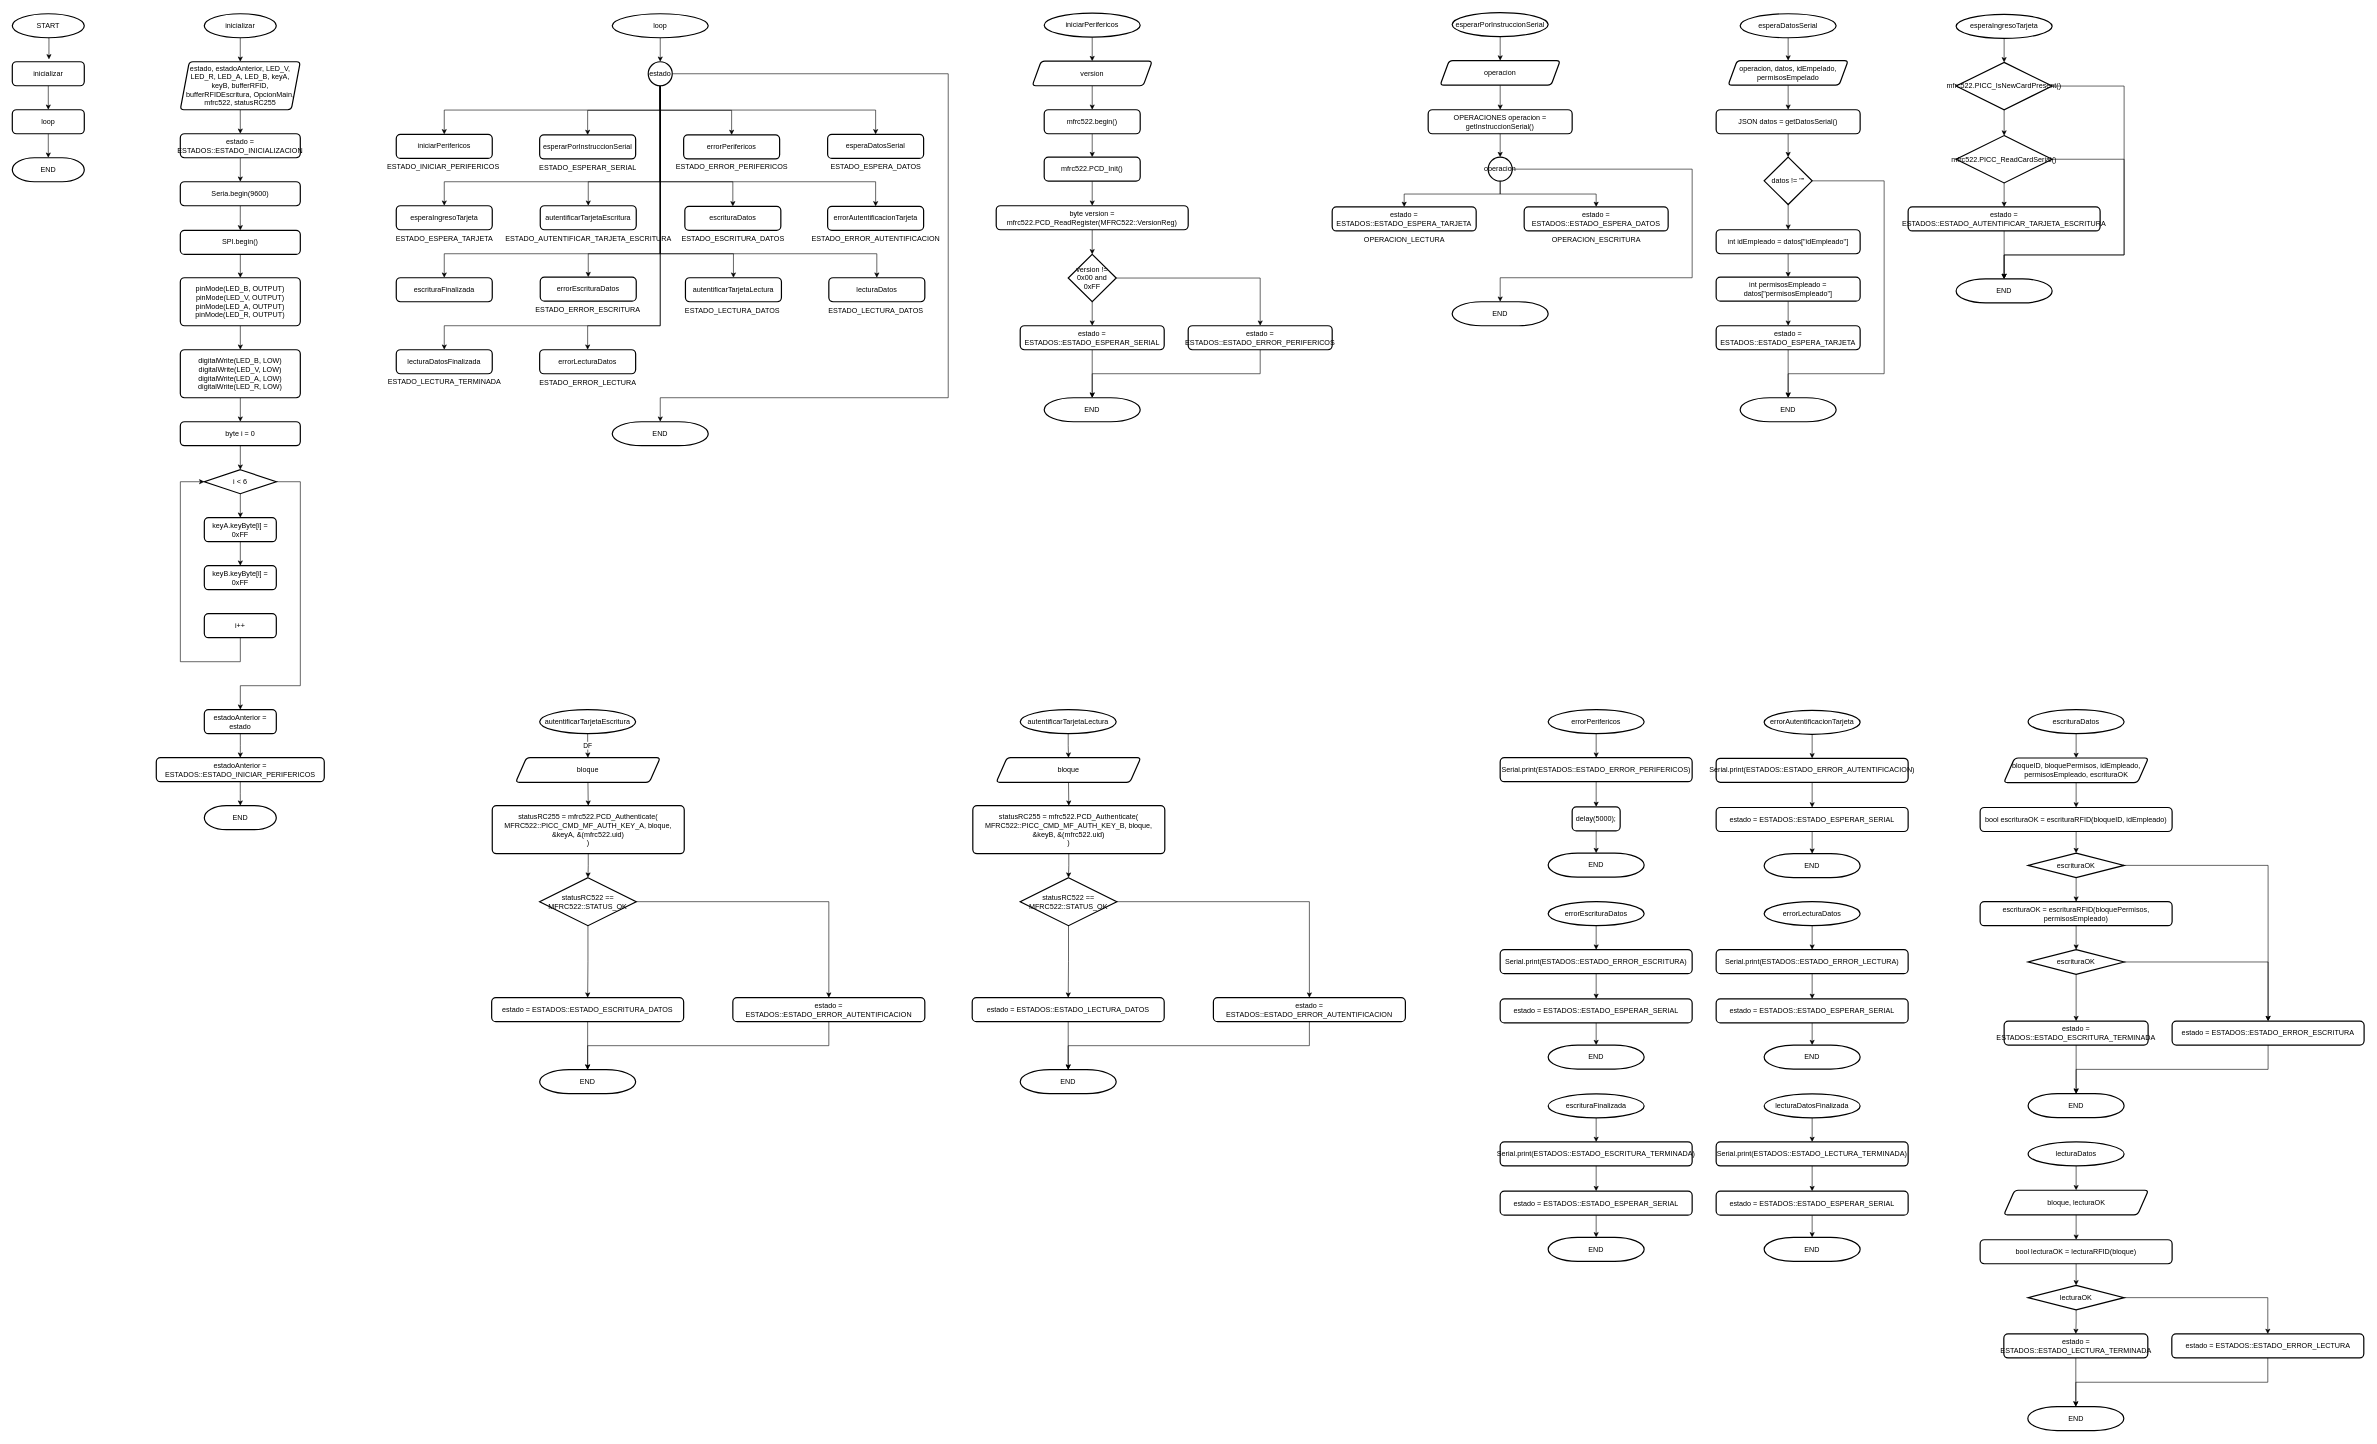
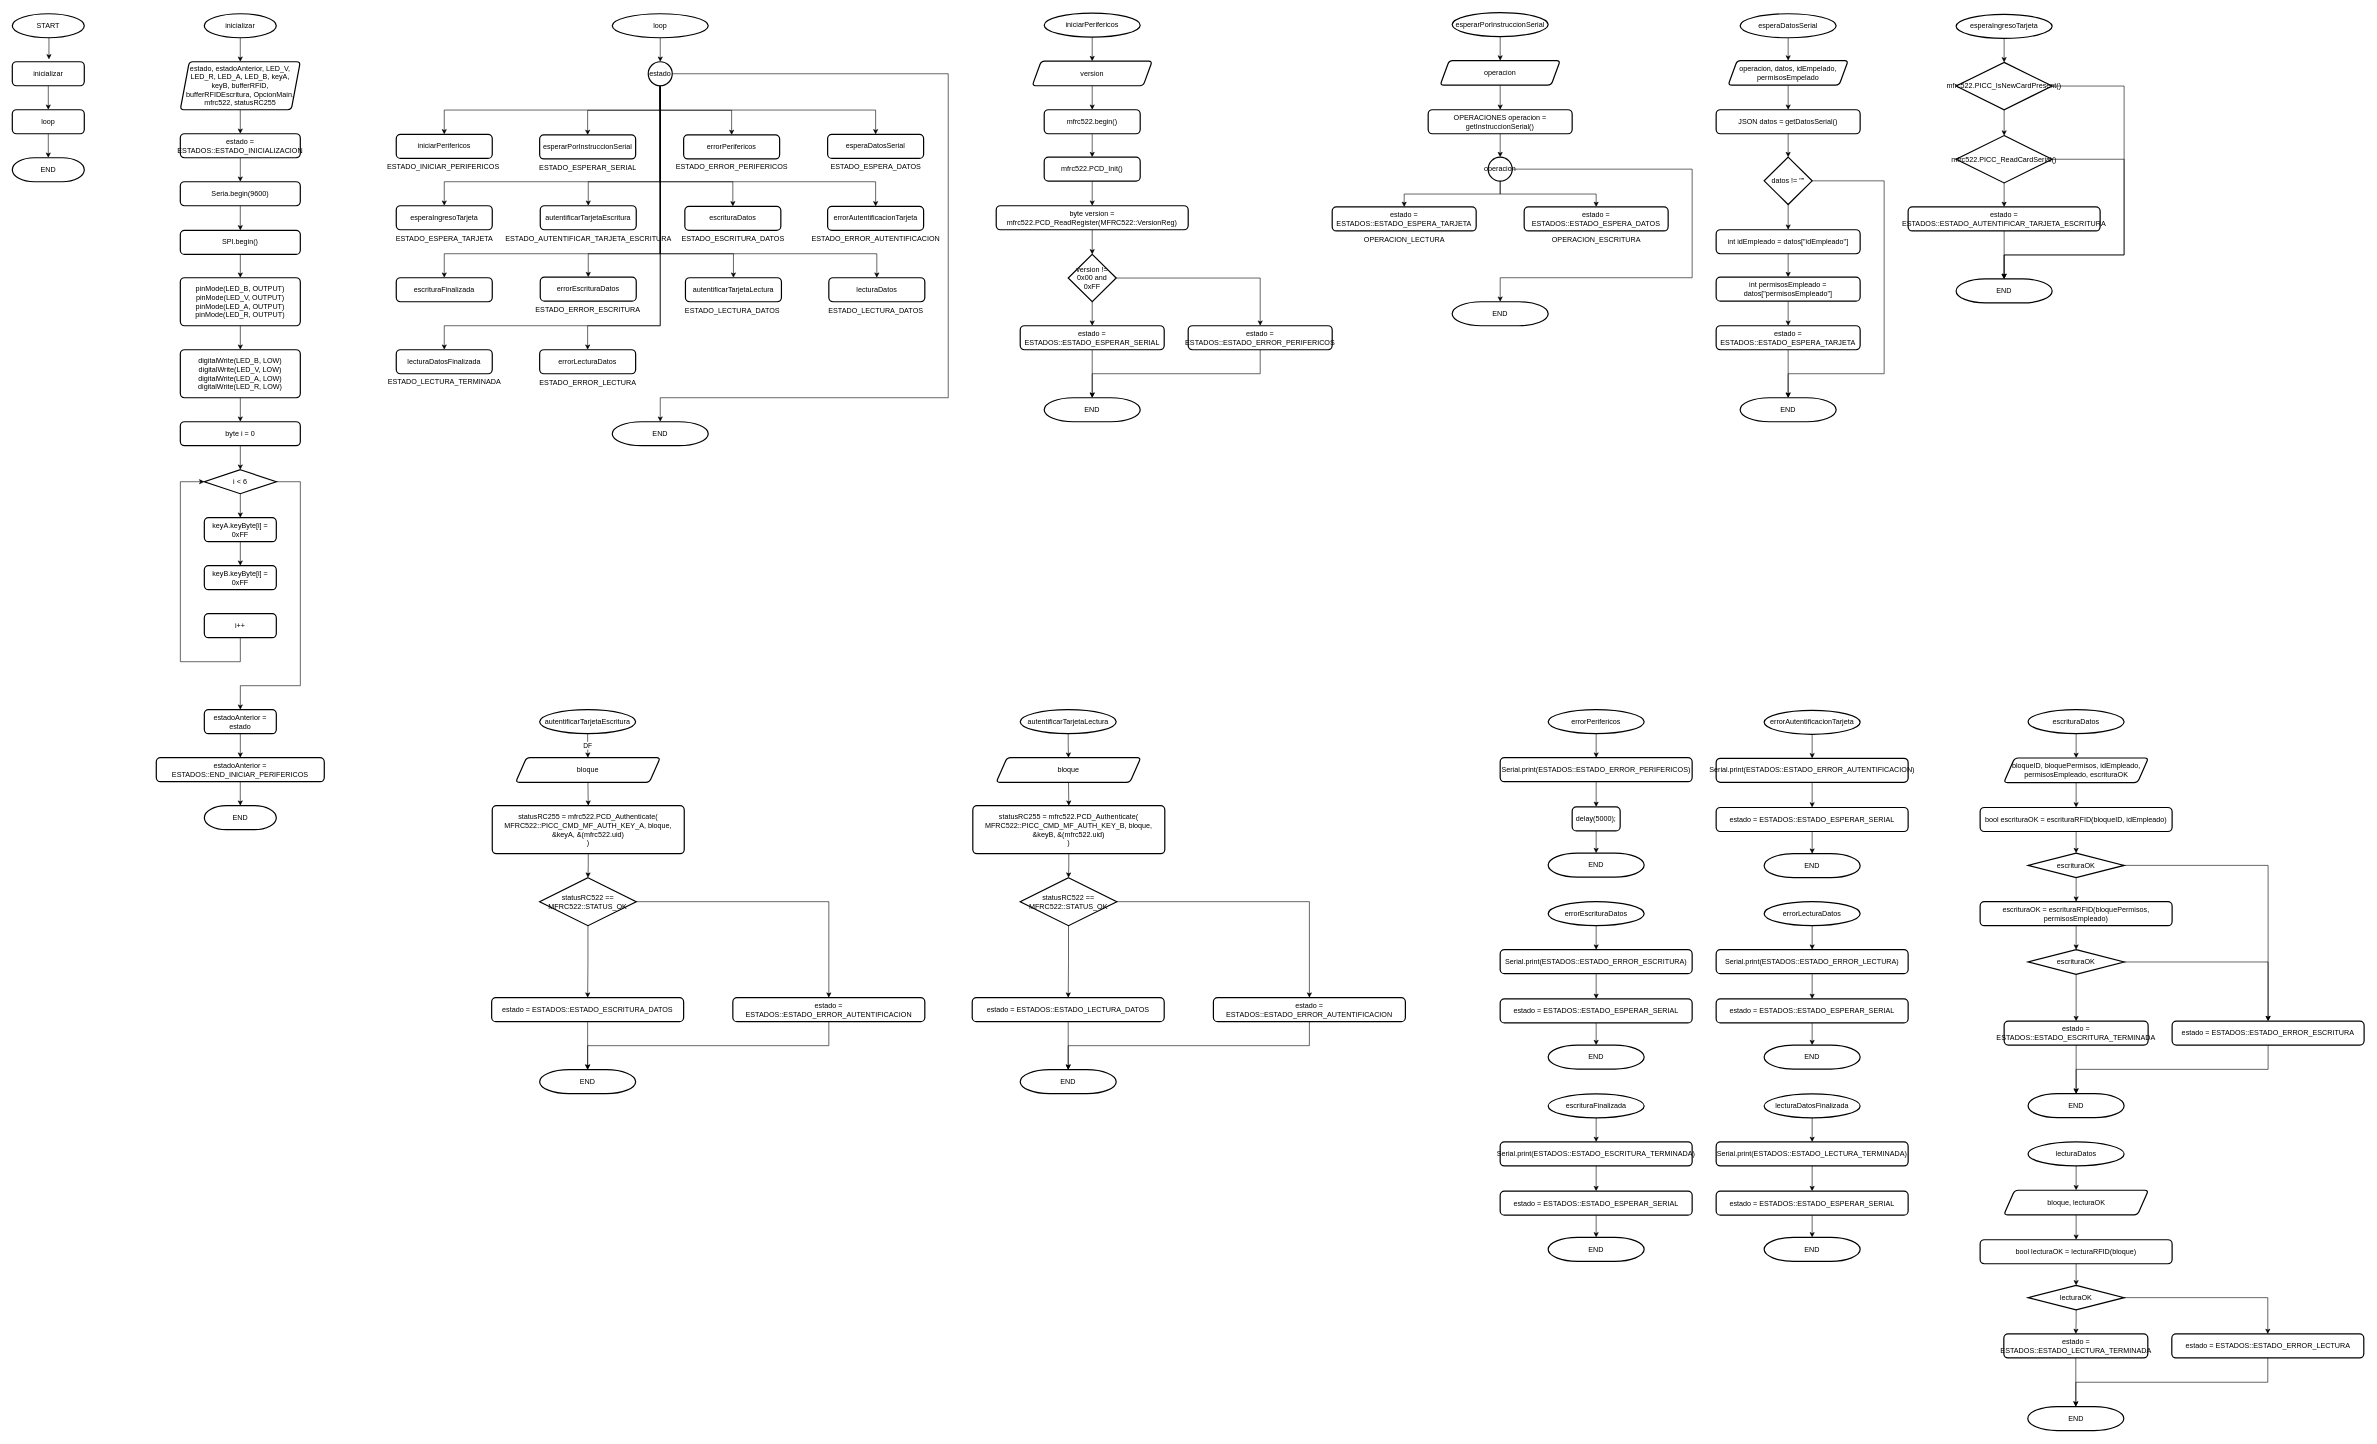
node "estadoAnterior = ESTADOS::ESTADO_INICIAR_PERIFERICOS": label "estadoAnterior = ESTADOS::ESTADO_INICIAR_PERIFERICOS" -> "estadoAnterior = ESTADOS::END_INICIAR_PERIFERICOS"
